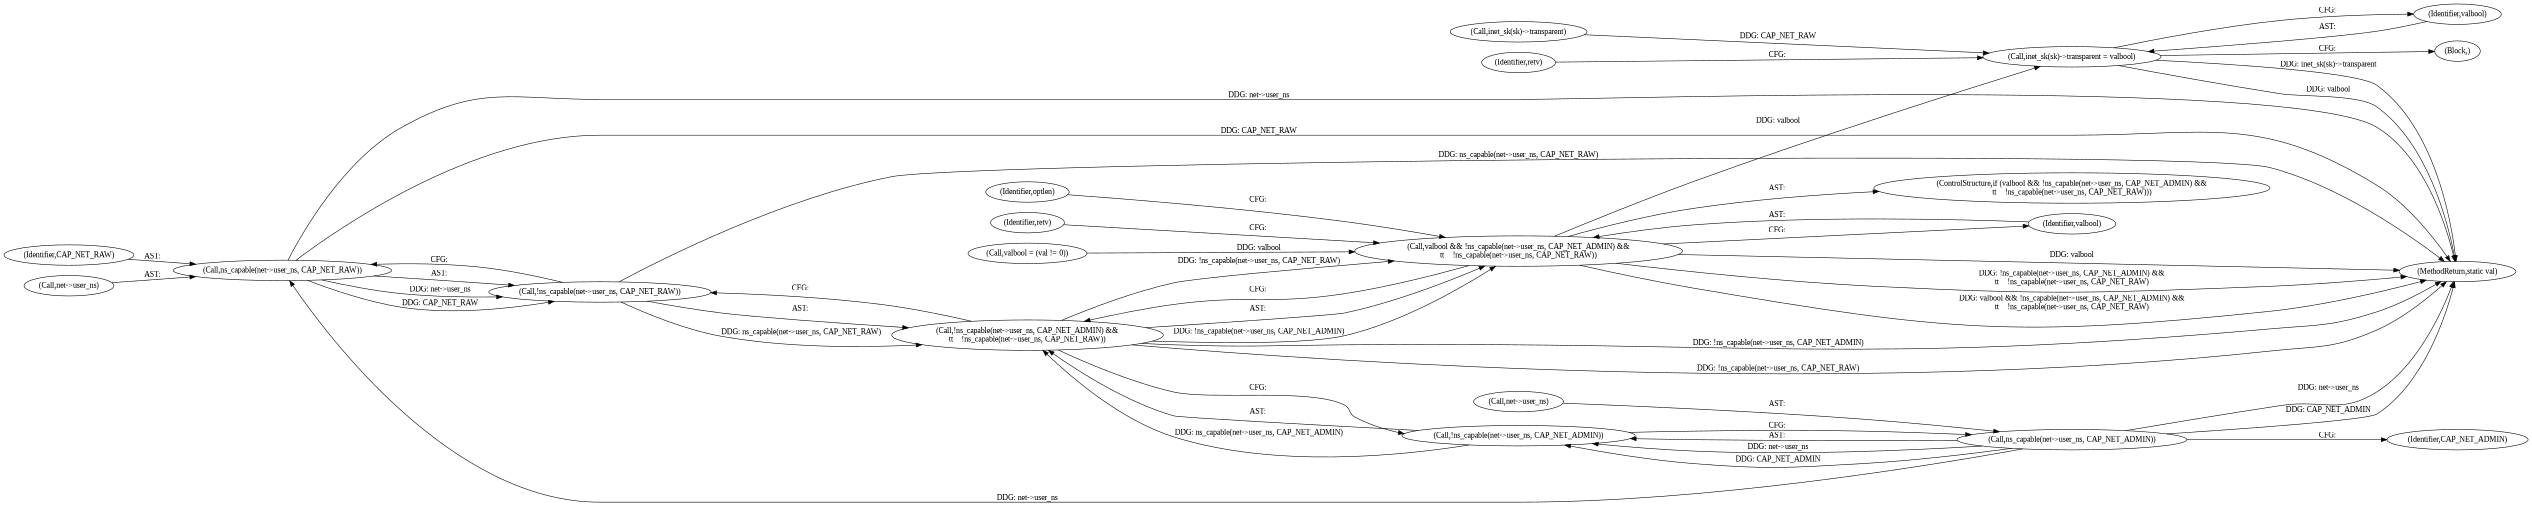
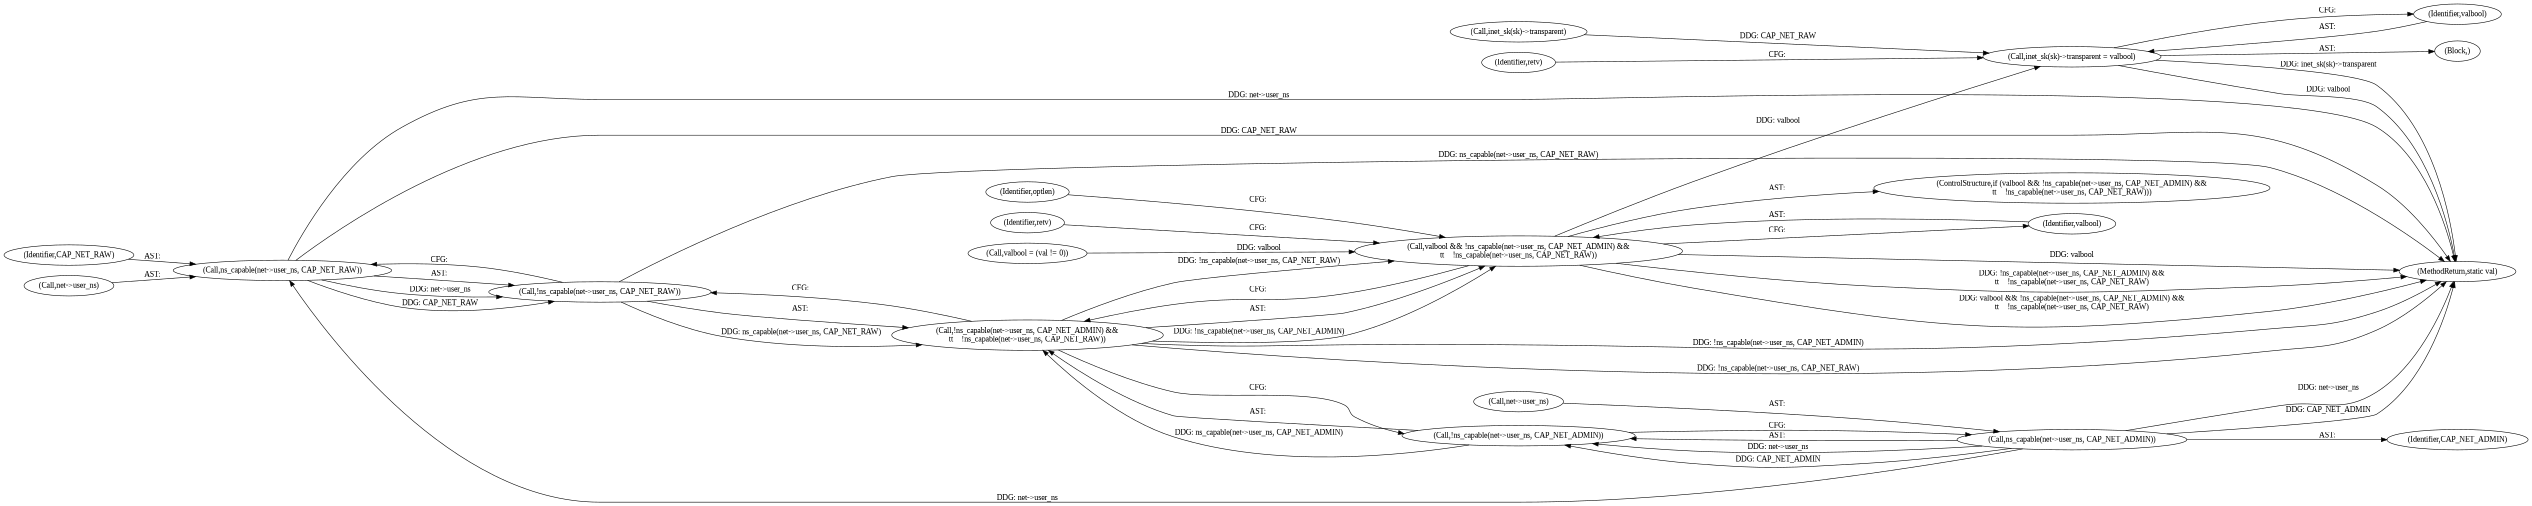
edge "(Call,inet_sk(sk)->transparent = valbool)" -> "(Block,)": label "CFG: " -> "AST: "
edge "(Call,ns_capable(net->user_ns, CAP_NET_ADMIN))" -> "(Identifier,CAP_NET_ADMIN)": label "CFG: " -> "AST: "
